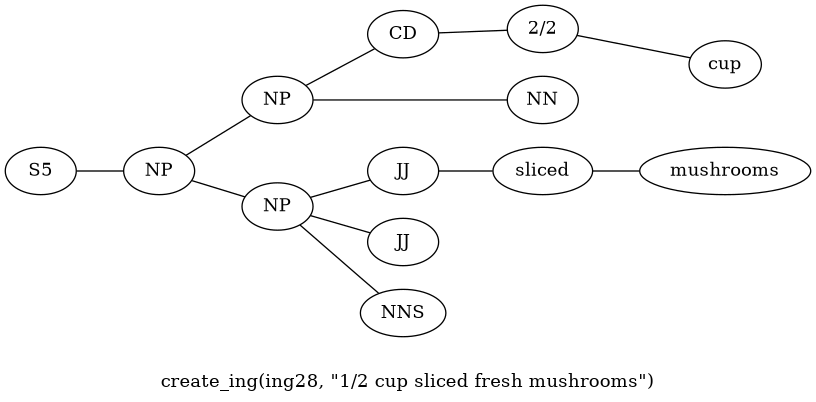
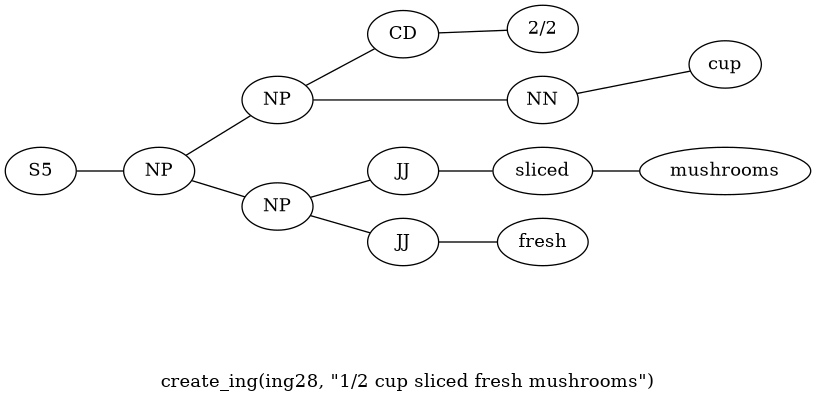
edge "2/2" -- "cup": now "NN" -- "cup"
node "fresh": added
node "NNS": removed
